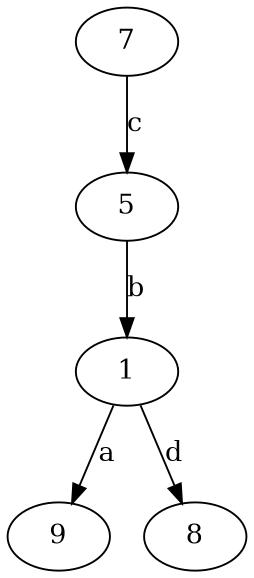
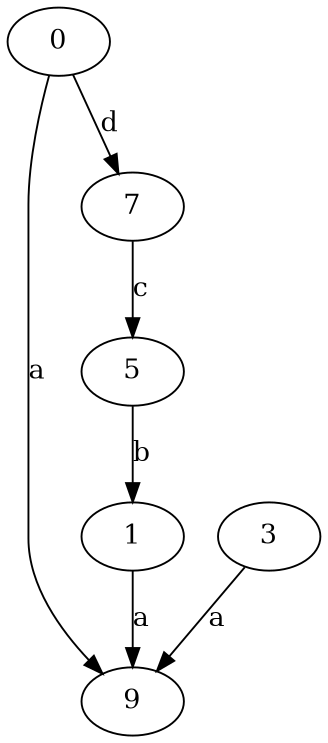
node "0": added
node "8": removed
node "3": added
